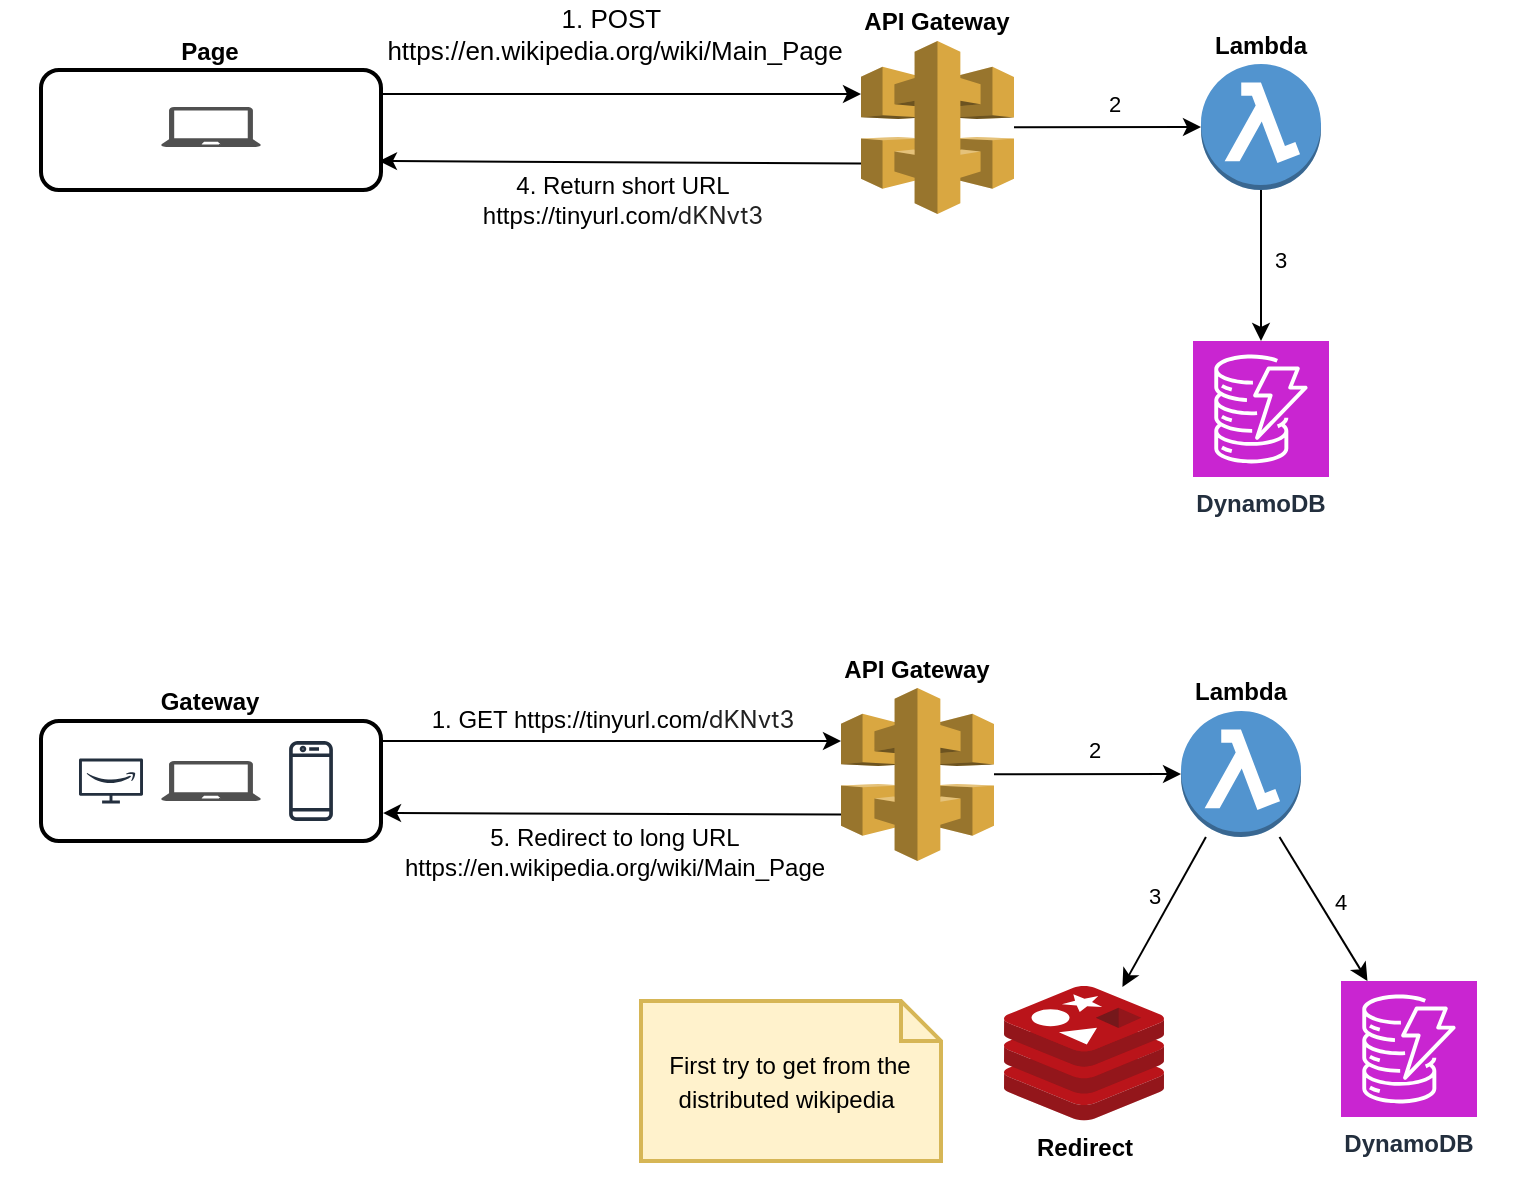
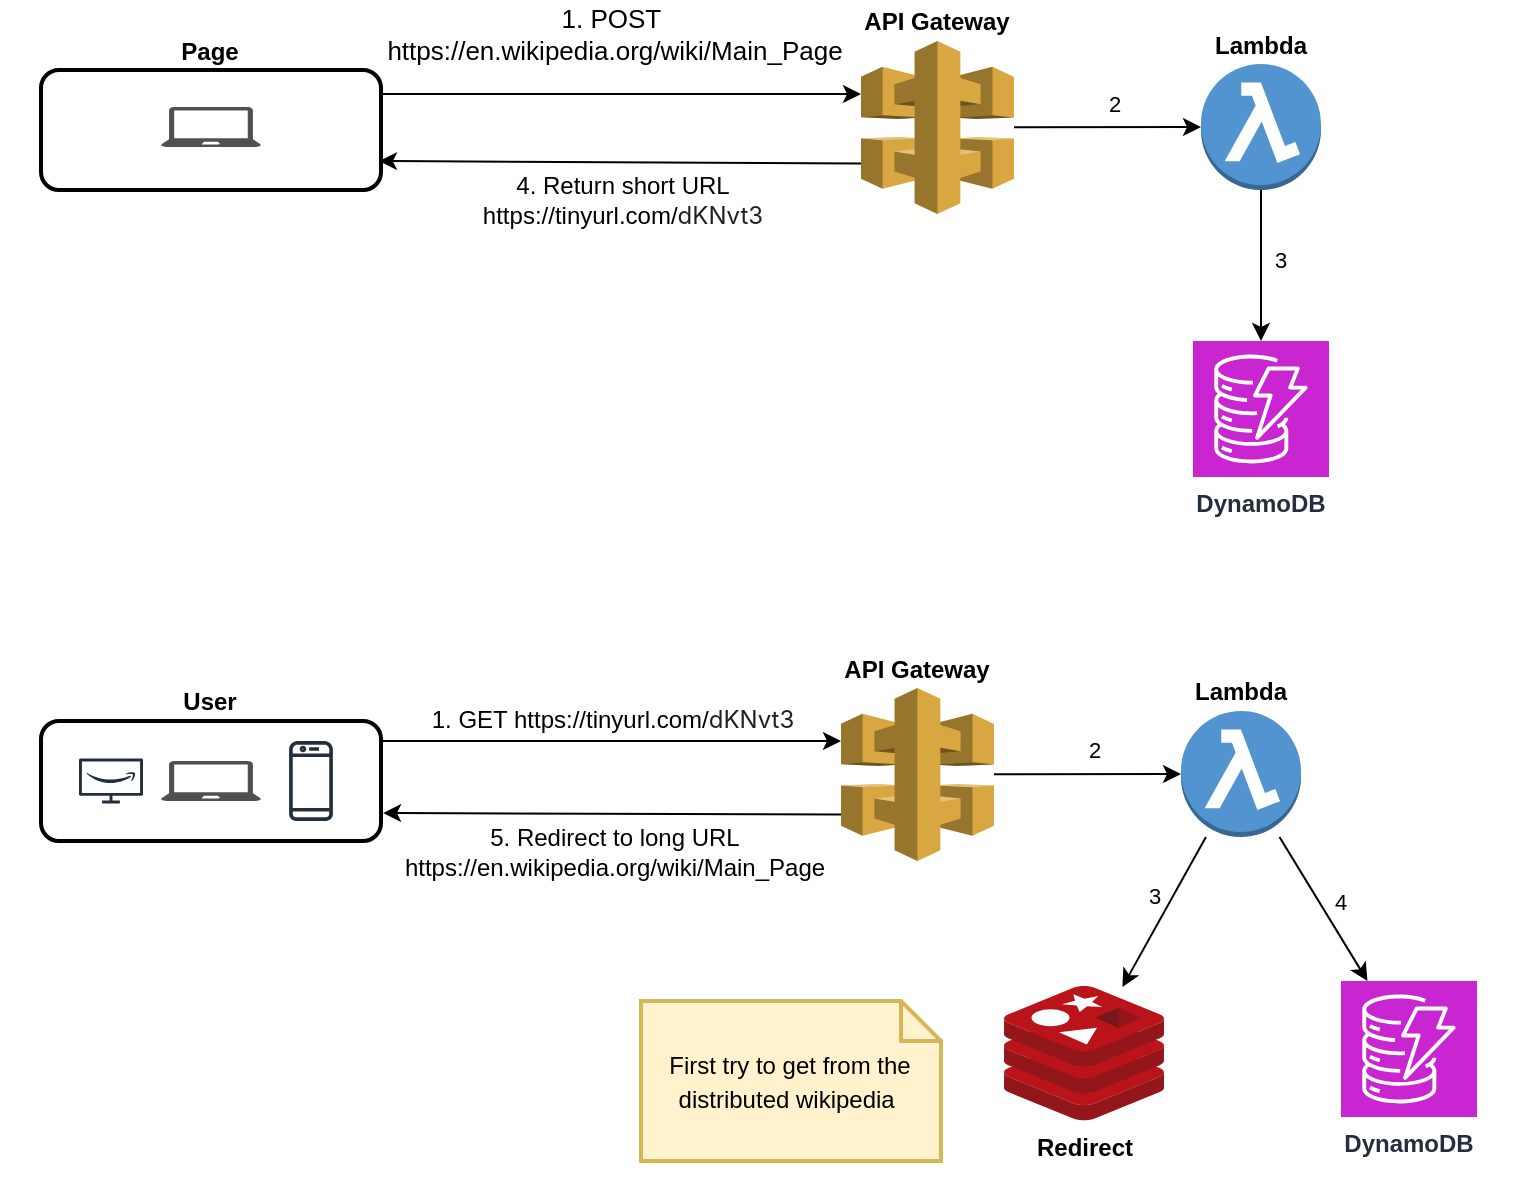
node "Gateway": label "Gateway" -> "User"
